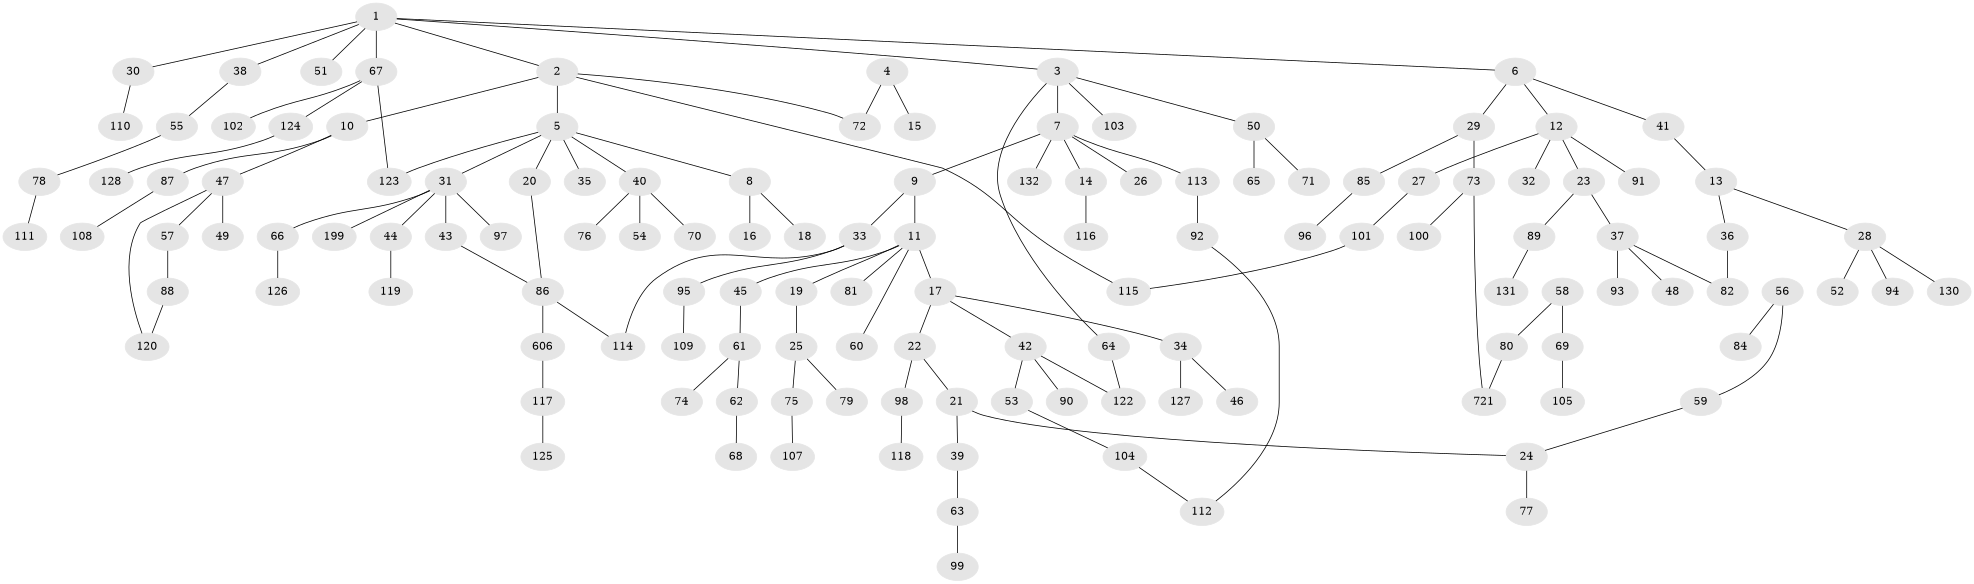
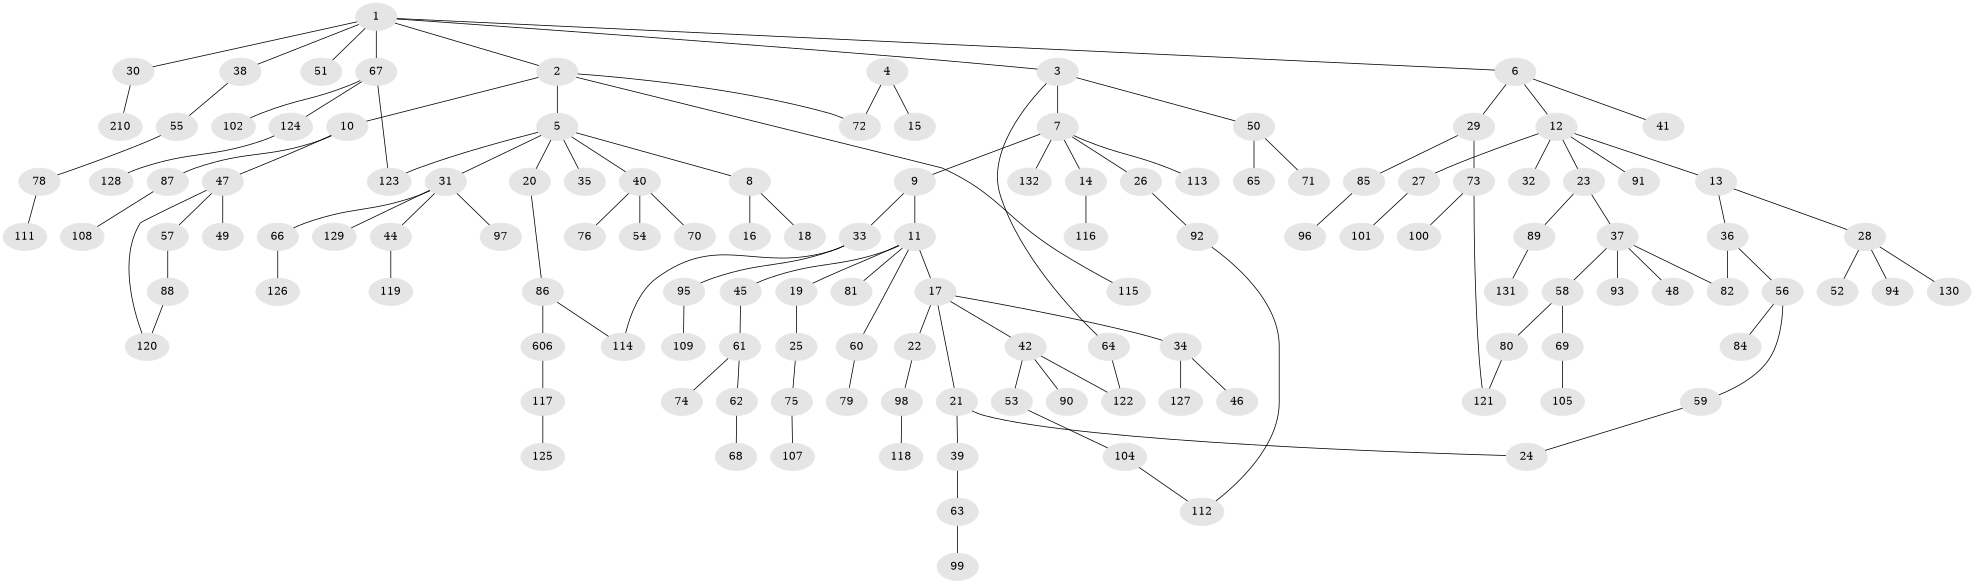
node "110": label "110" -> "210"
node "103": removed
edge "41" -- "13": now "12" -- "13"
edge "113" -- "92": now "26" -- "92"
node "199": label "199" -> "129"
node "43": removed
edge "37" -- "58": added
edge "36" -- "56": added
edge "101" -- "115": removed
edge "25" -- "79": now "60" -- "79"
edge "22" -- "21": now "17" -- "21"
node "721": label "721" -> "121"
node "77": removed
